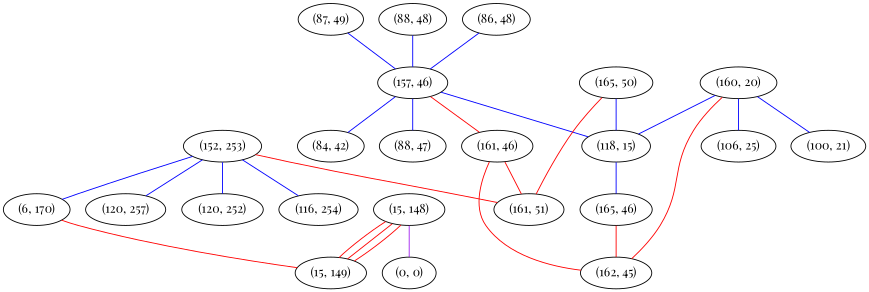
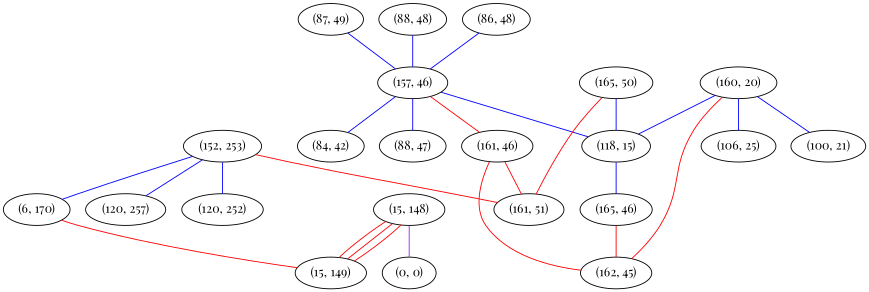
node "(116, 254)": removed
